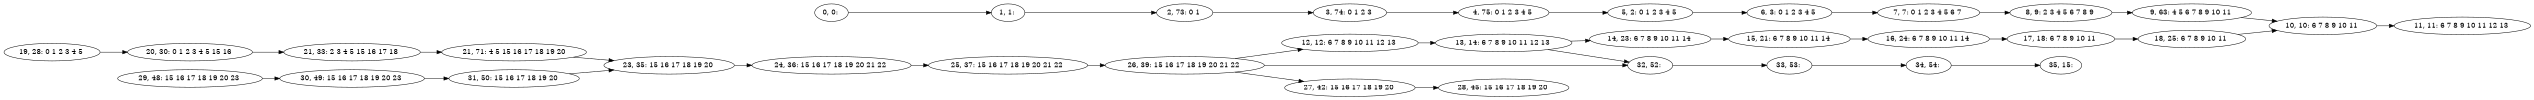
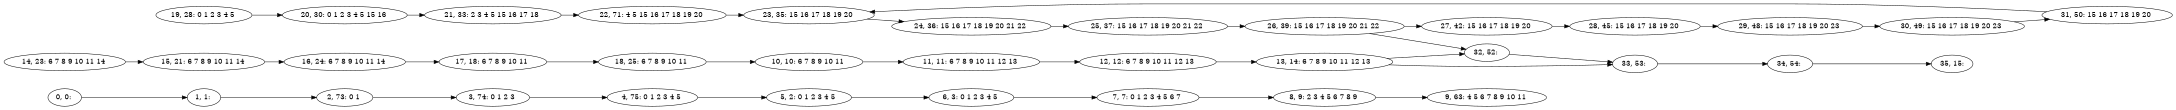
edge "9, 63: 4 5 6 7 8 9 10 11" -> "10, 10: 6 7 8 9 10 11": removed
edge "28, 45: 15 16 17 18 19 20" -> "29, 48: 15 16 17 18 19 20 23": added
edge "13, 14: 6 7 8 9 10 11 12 13" -> "14, 23: 6 7 8 9 10 11 14": now "13, 14: 6 7 8 9 10 11 12 13" -> "33, 53:"
node "21, 71: 4 5 15 16 17 18 19 20": label "21, 71: 4 5 15 16 17 18 19 20" -> "22, 71: 4 5 15 16 17 18 19 20"
edge "26, 39: 15 16 17 18 19 20 21 22" -> "12, 12: 6 7 8 9 10 11 12 13": now "11, 11: 6 7 8 9 10 11 12 13" -> "12, 12: 6 7 8 9 10 11 12 13"
